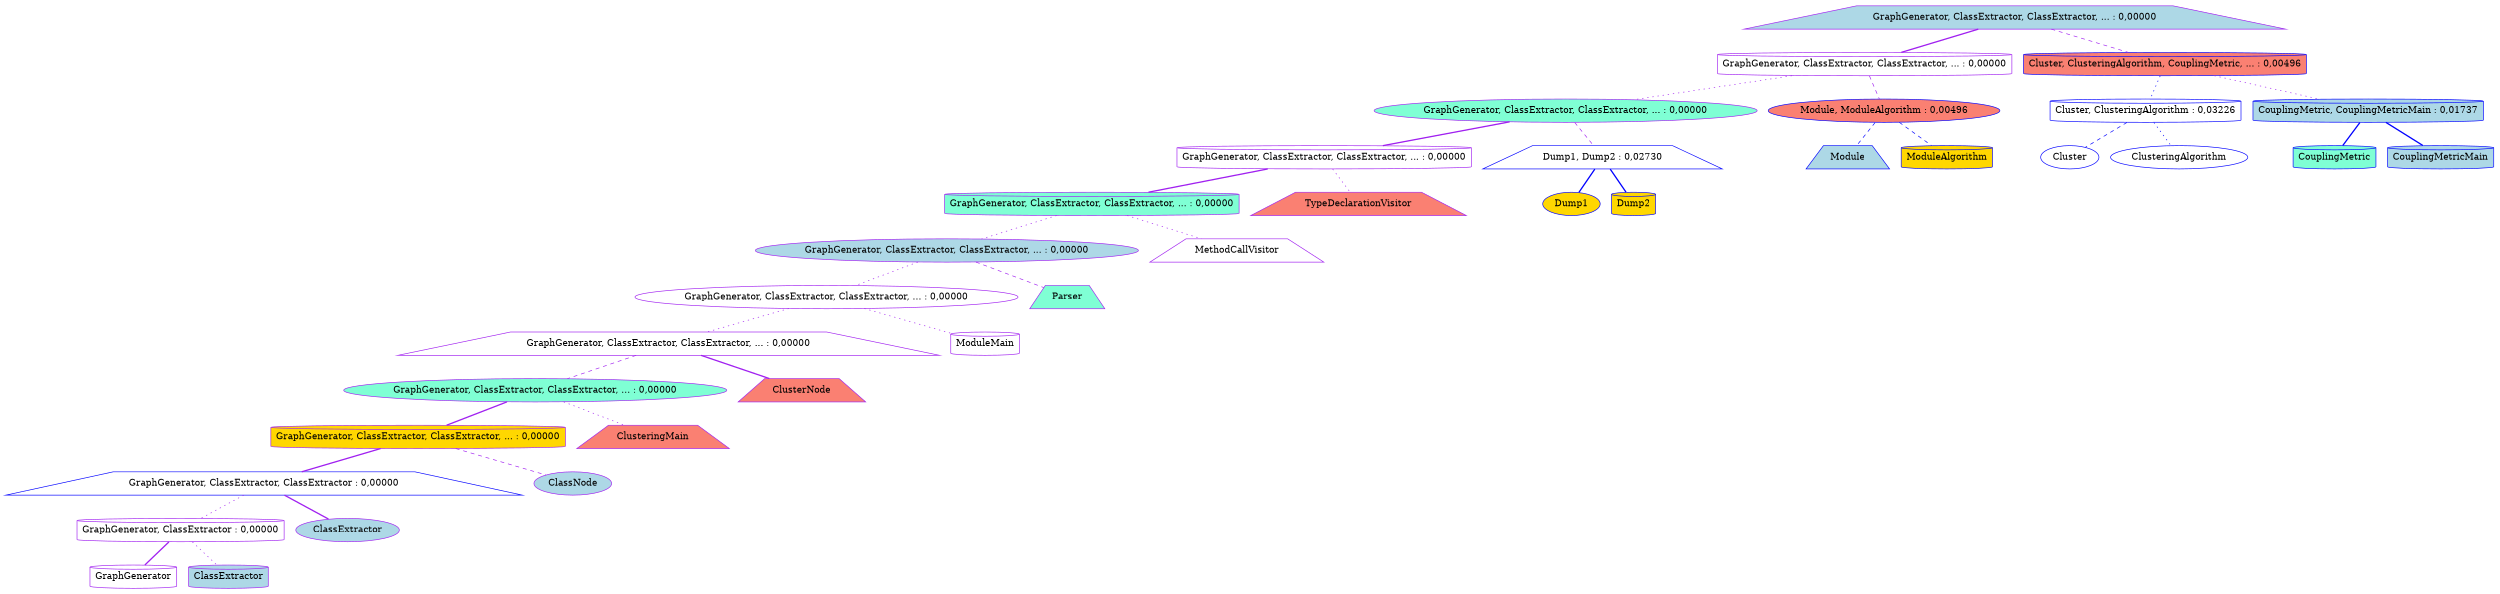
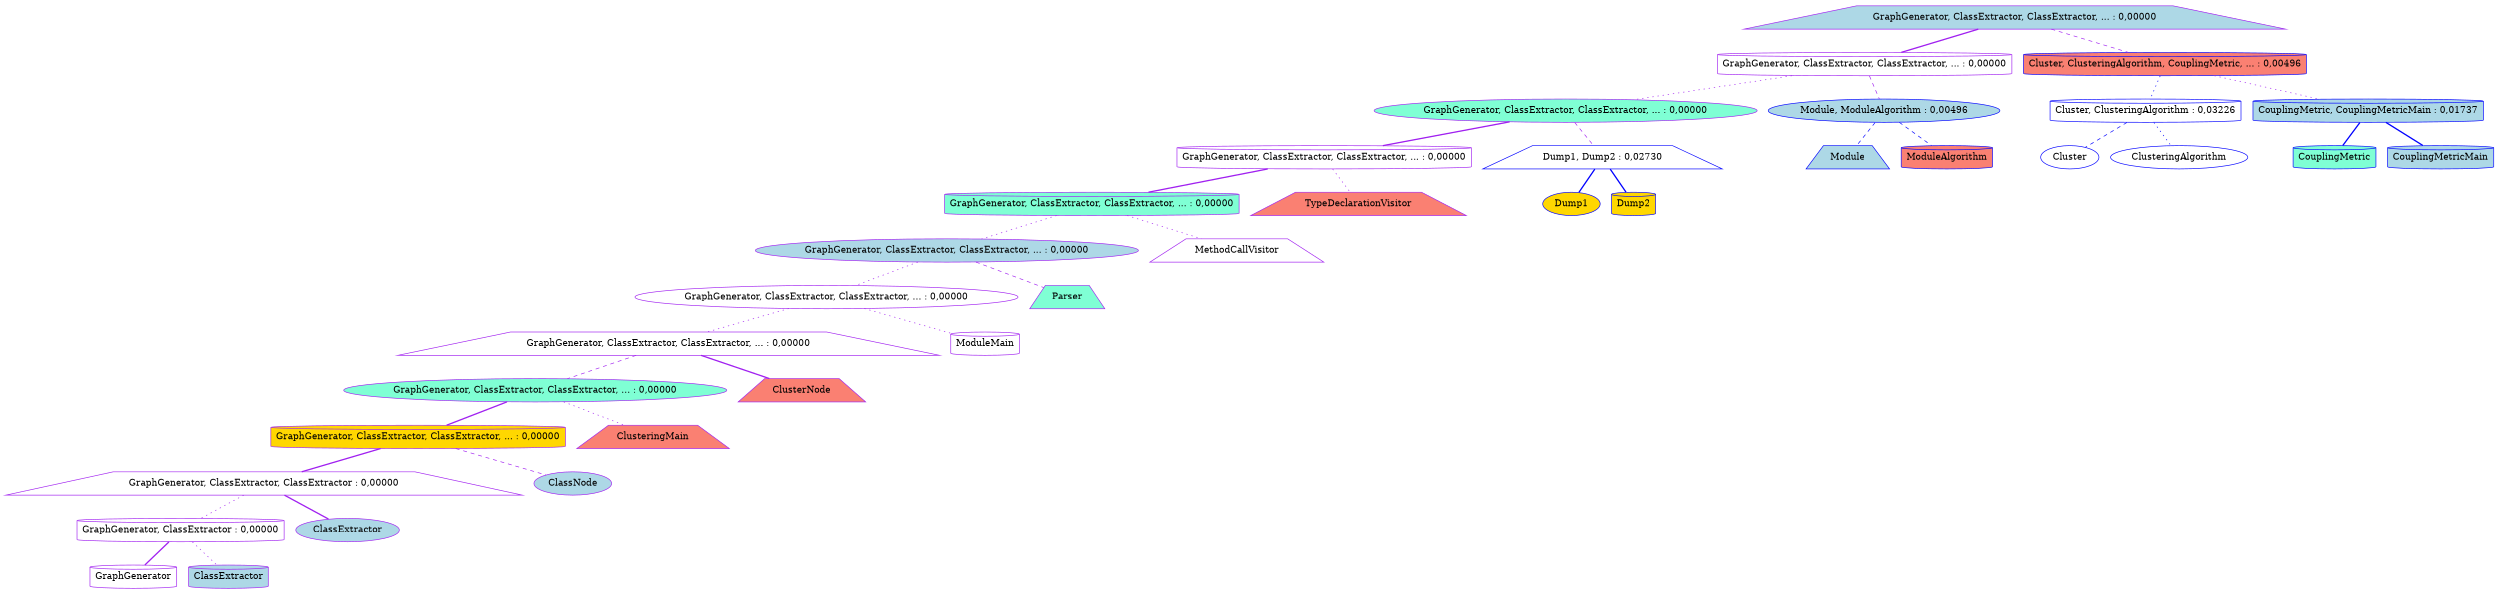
node "Module, ModuleAlgorithm : 0,00496": fillcolor salmon -> lightblue
node "ModuleAlgorithm": fillcolor gold -> salmon
node "GraphGenerator, ClassExtractor, ClassExtractor : 0,00000": color blue -> purple
